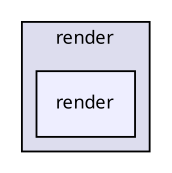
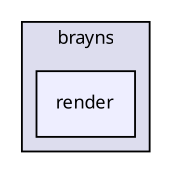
cluster "render": label "render" -> "brayns"
